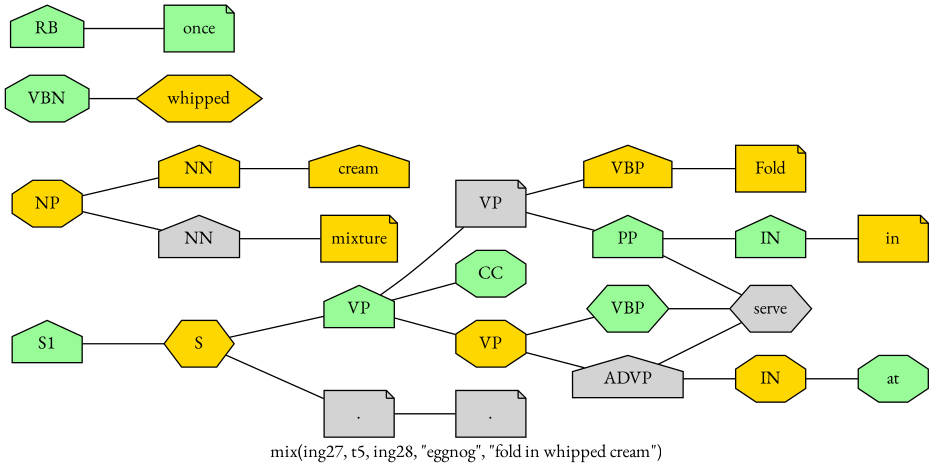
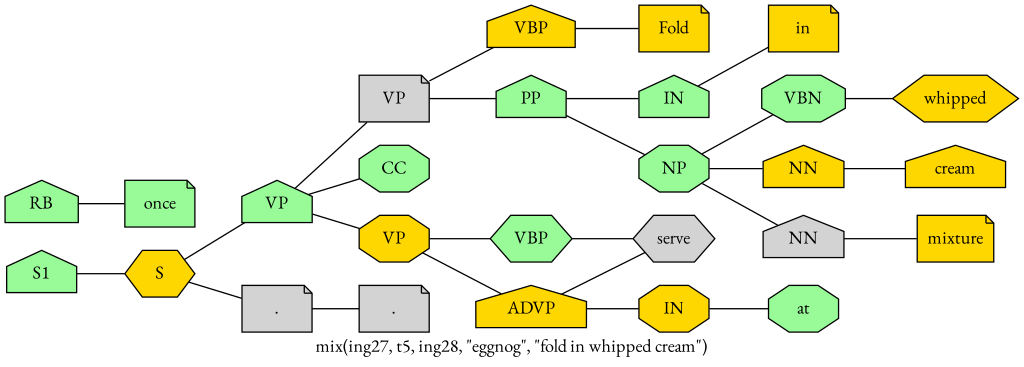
edge "VBN" -- "NP": added
node "NP": fillcolor gold -> palegreen
edge "PP" -- "serve": now "PP" -- "NP"
node "ADVP": fillcolor lightgrey -> gold
